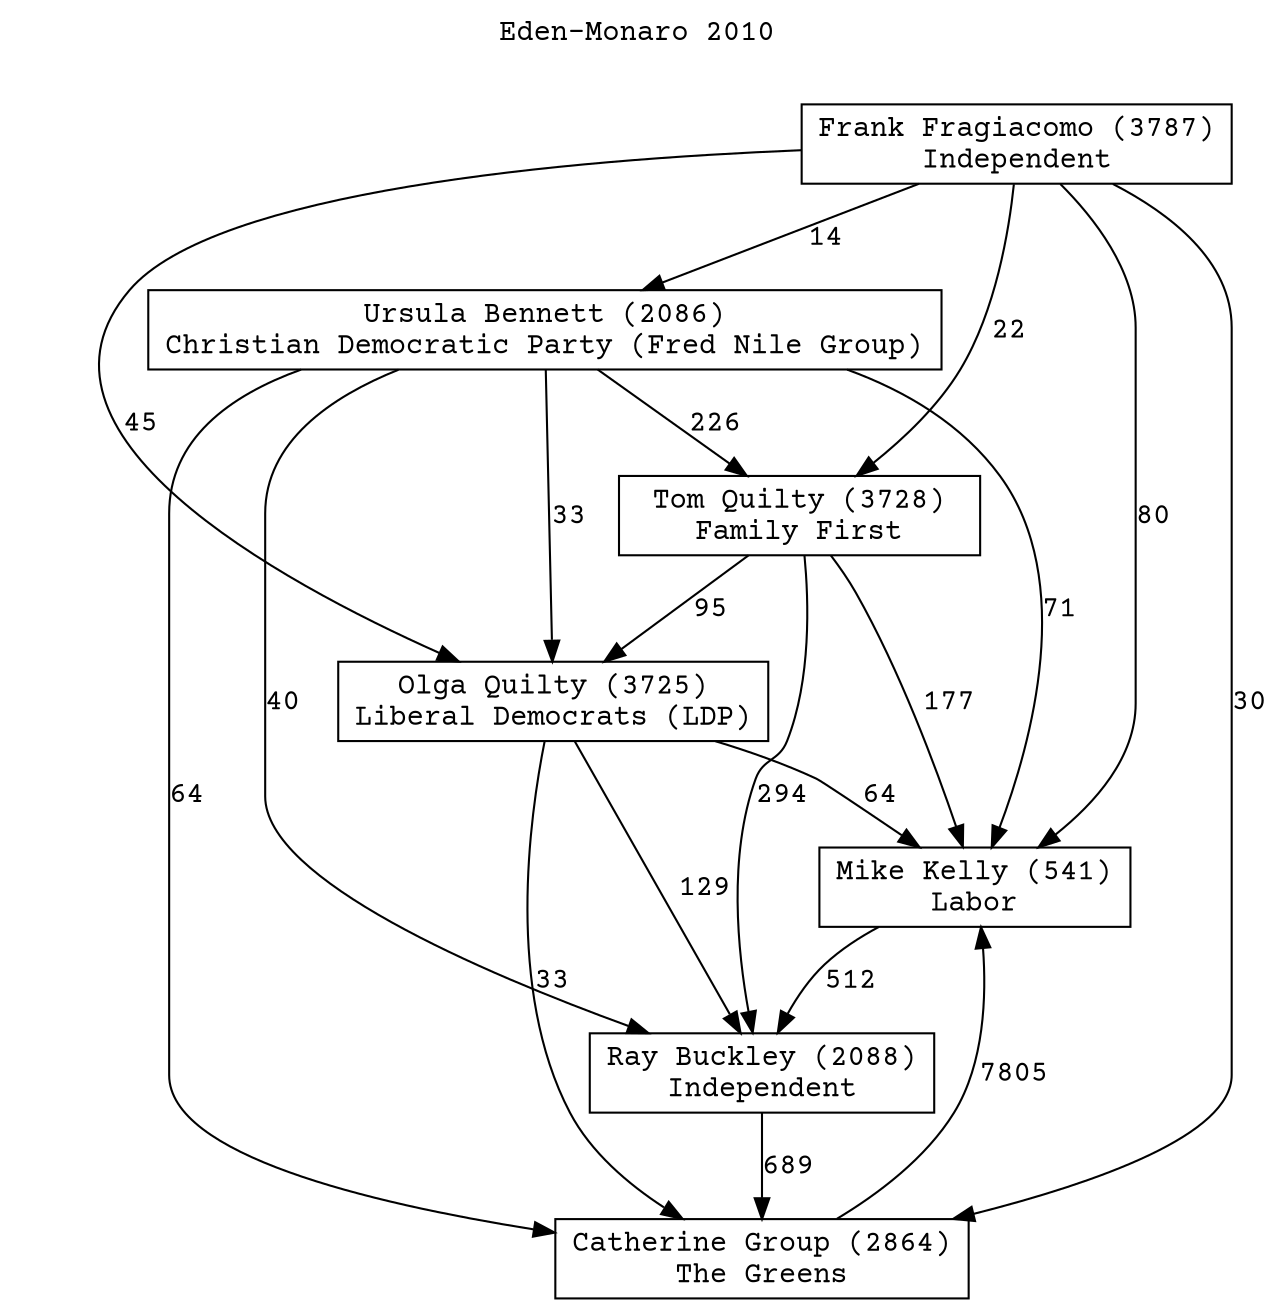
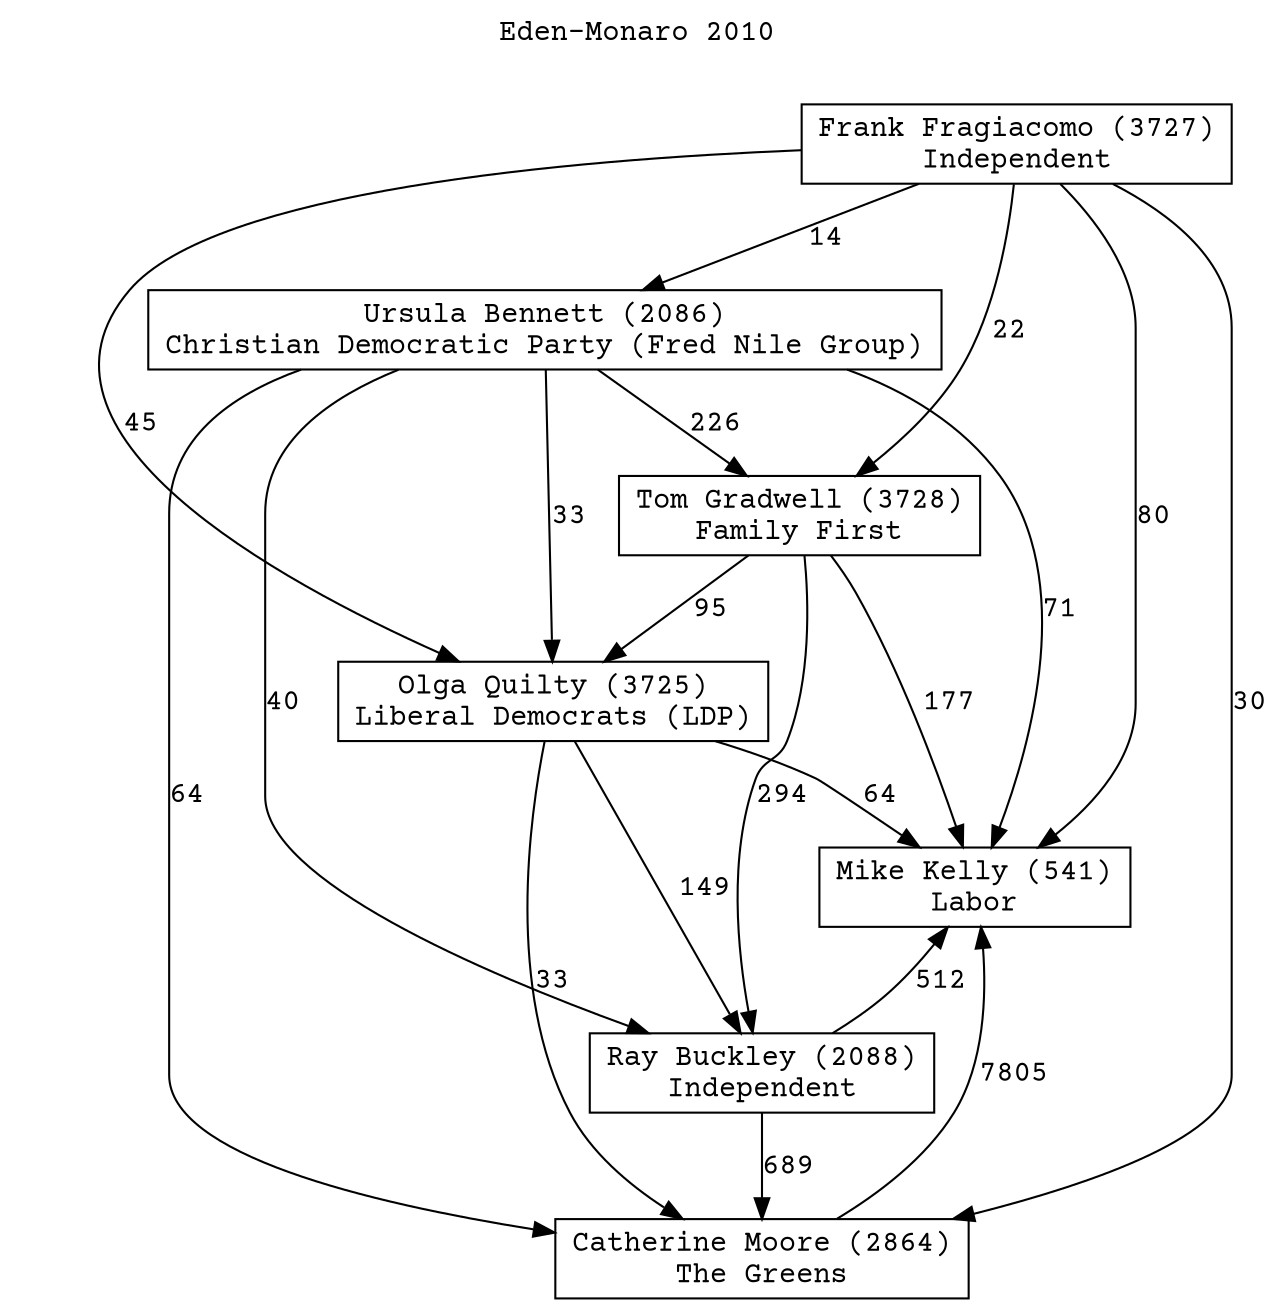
node "Frank Fragiacomo (3787) Independent": label "Frank Fragiacomo (3787) Independent" -> "Frank Fragiacomo (3727) Independent"
node "Tom Quilty (3728) Family First": label "Tom Quilty (3728) Family First" -> "Tom Gradwell (3728) Family First"
edge "Olga Quilty (3725) Liberal Democrats (LDP)" -> "Ray Buckley (2088) Independent": label "129" -> "149"
edge "Mike Kelly (541) Labor" -> "Ray Buckley (2088) Independent": reversed
node "Catherine Group (2864) The Greens": label "Catherine Group (2864) The Greens" -> "Catherine Moore (2864) The Greens"
